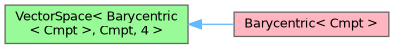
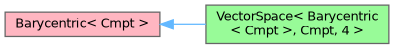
edge "Barycentric< Cmpt >" -> "VectorSpace< Barycentric < Cmpt >, Cmpt, 4 >": reversed
